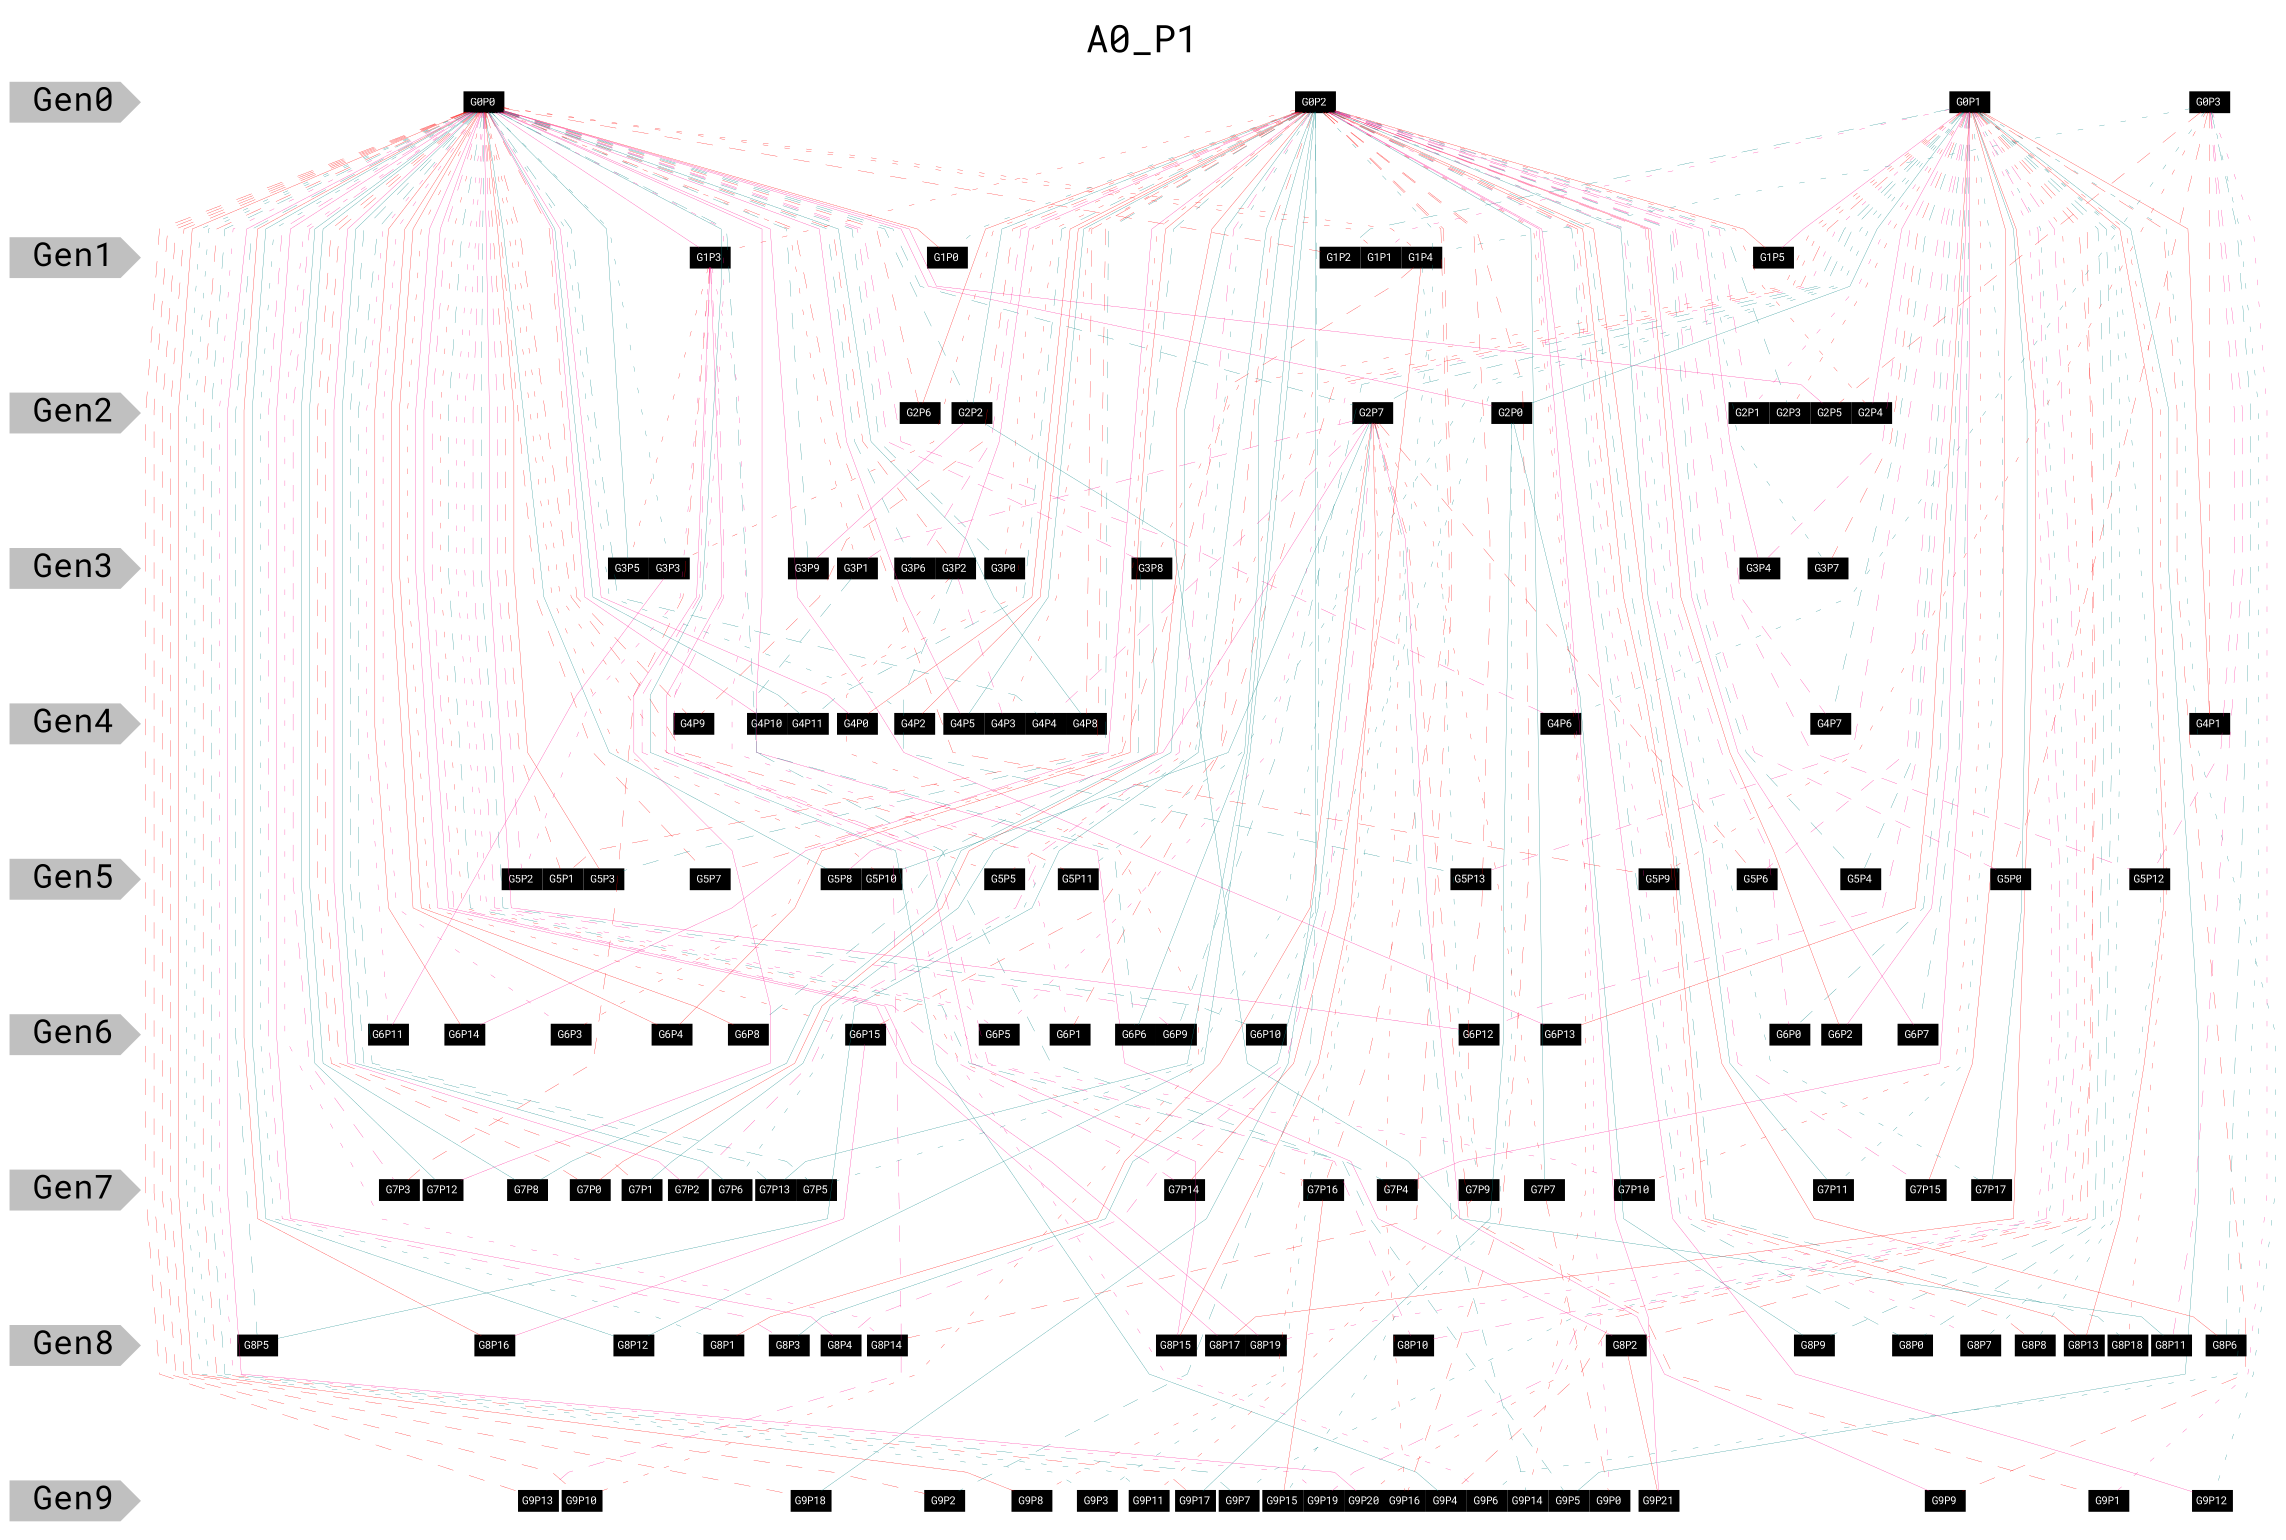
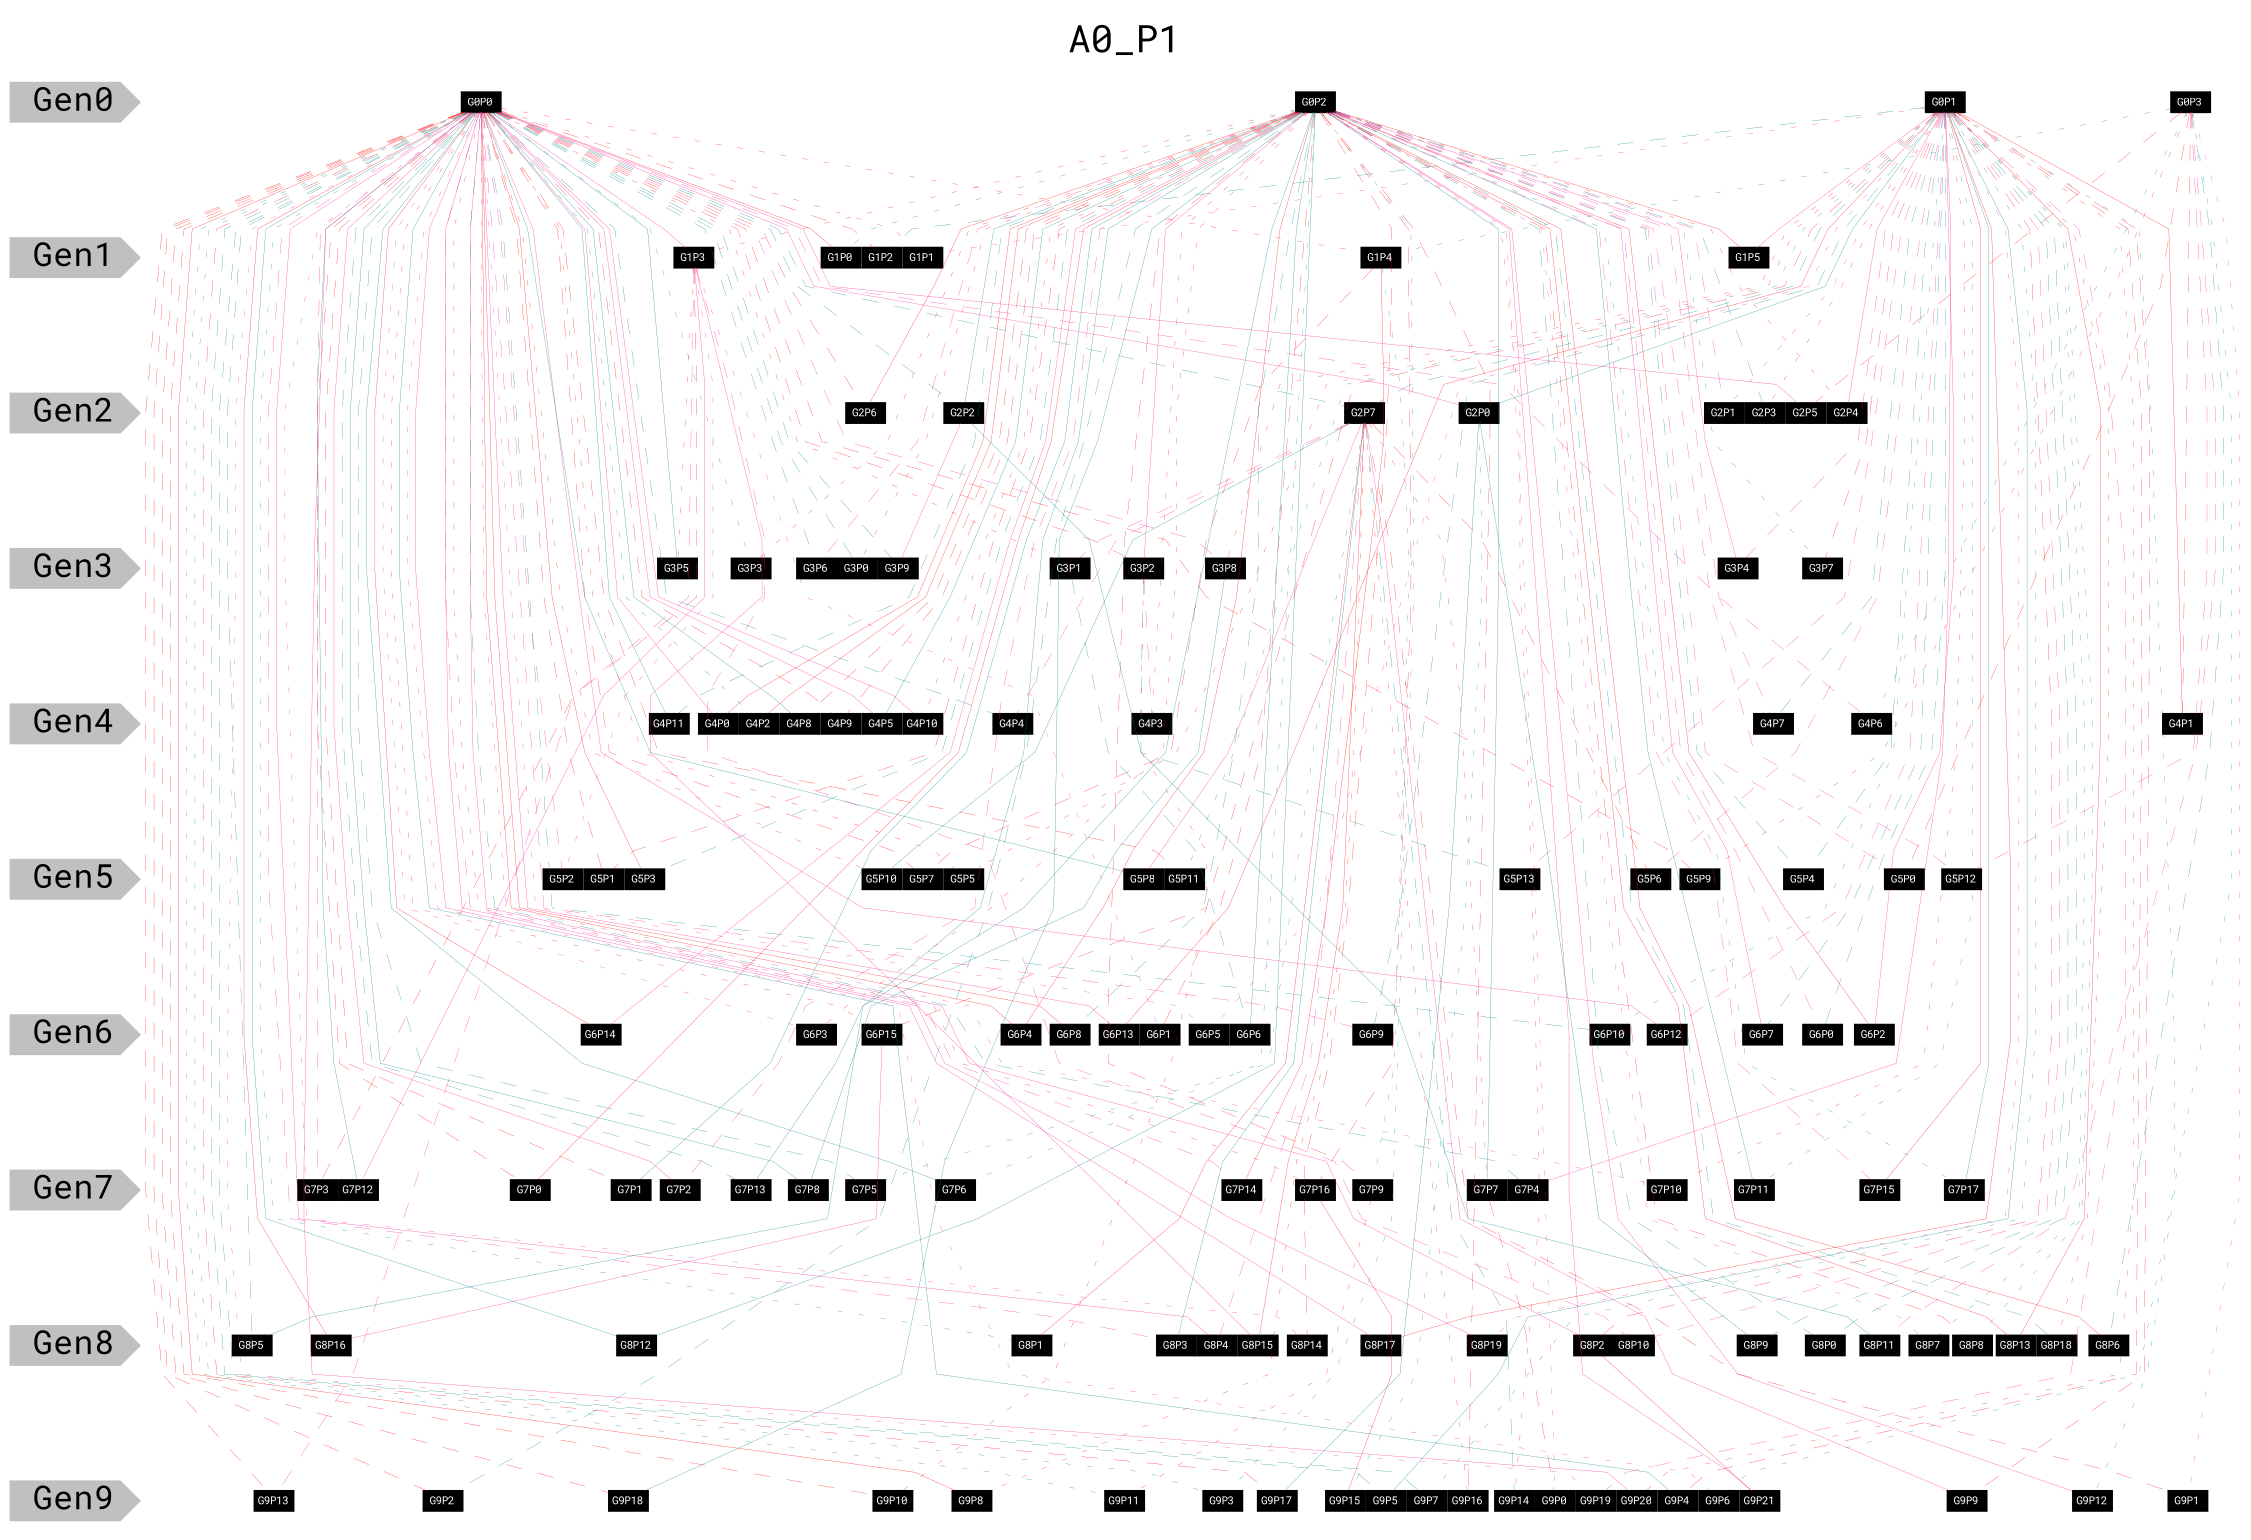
node "G6P11": removed
